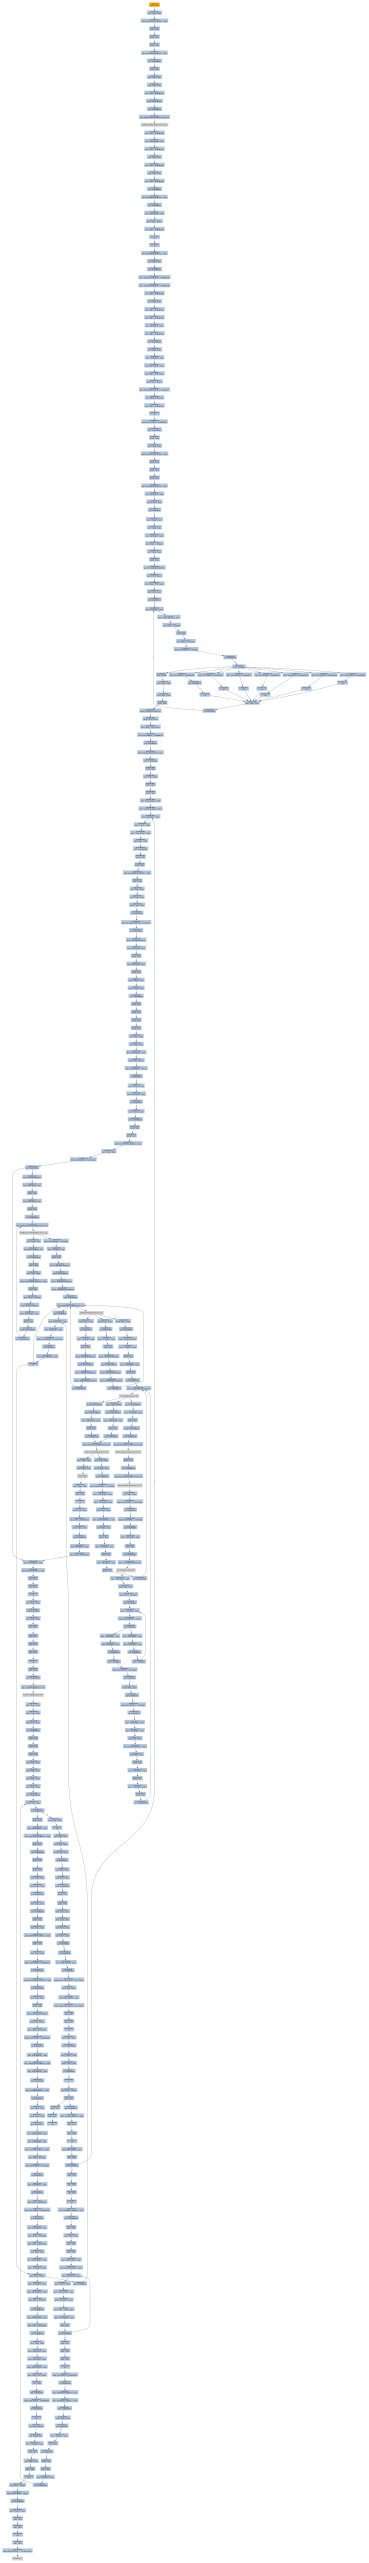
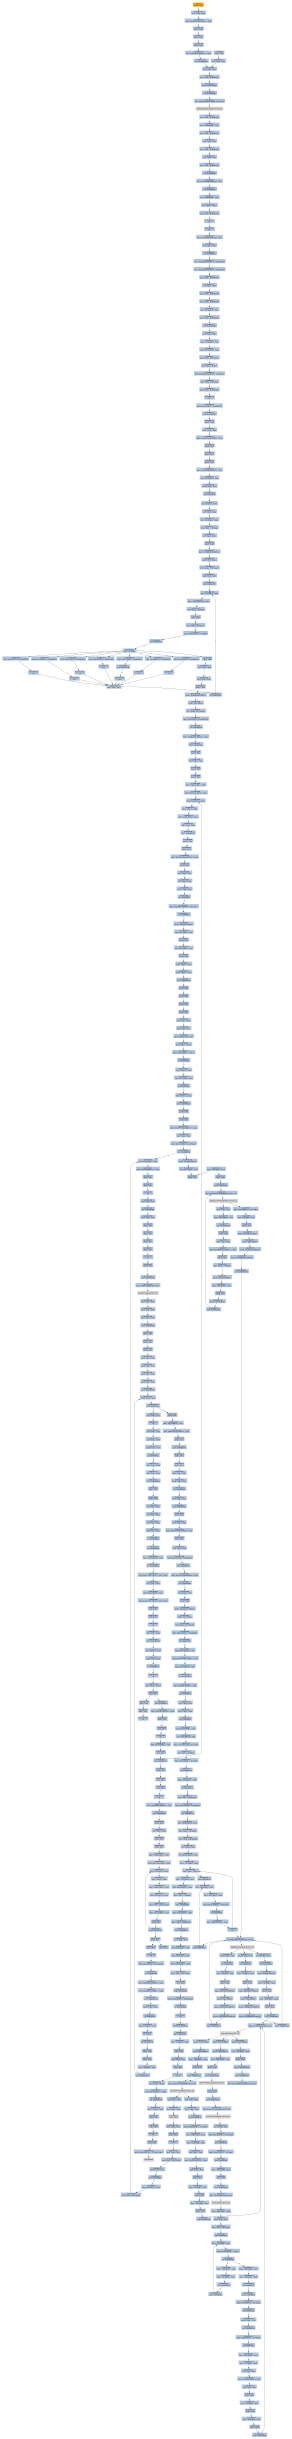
edge "0x0048279e call 0x00406b0c" -> "0x00406b0c pushl %ebx": now "0x0048279e call 0x00406b0c" -> "0x00406b0f xorl %eax, %eax"
edge "0x00405ce9 pushl %eax" -> "0x00405cea movl 0x4(%ebx), %eax": reversed
edge "0x00401340 jmp GetThreadLocale@kernel32.dll" -> "GetThreadLocale@kernel32.dll": now "0x00406198 call 0x00401348" -> "GetThreadLocale@kernel32.dll"
edge "0x00404429 popl %edi" -> "0x0040442a popl %ebx": now "0x00404428 popl %esi" -> "0x0040442a popl %ebx"
